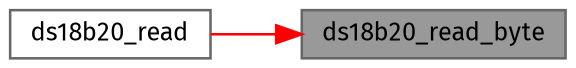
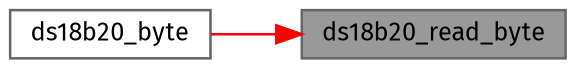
node "ds18b20_read": label "ds18b20_read" -> "ds18b20_byte"
